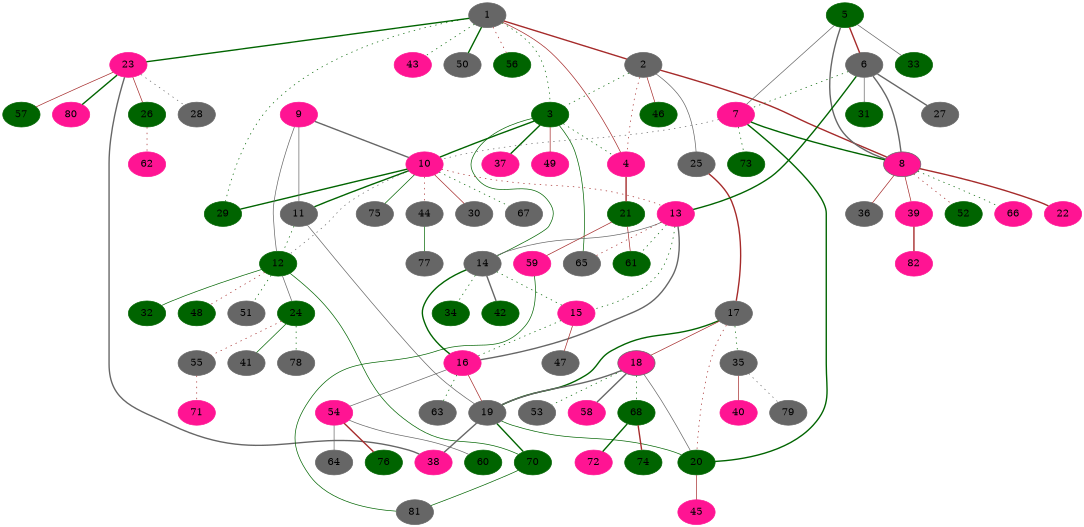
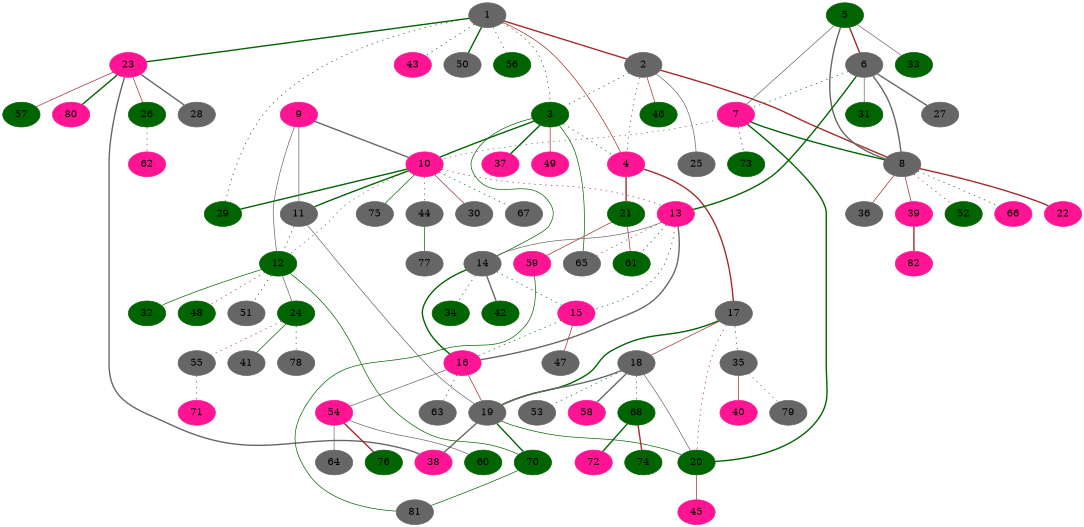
edge "23" -- "28": style dotted -> bold
node "8": fillcolor deeppink -> gray40
edge "25" -- "17": now "4" -- "17"
node "18": fillcolor deeppink -> gray40
